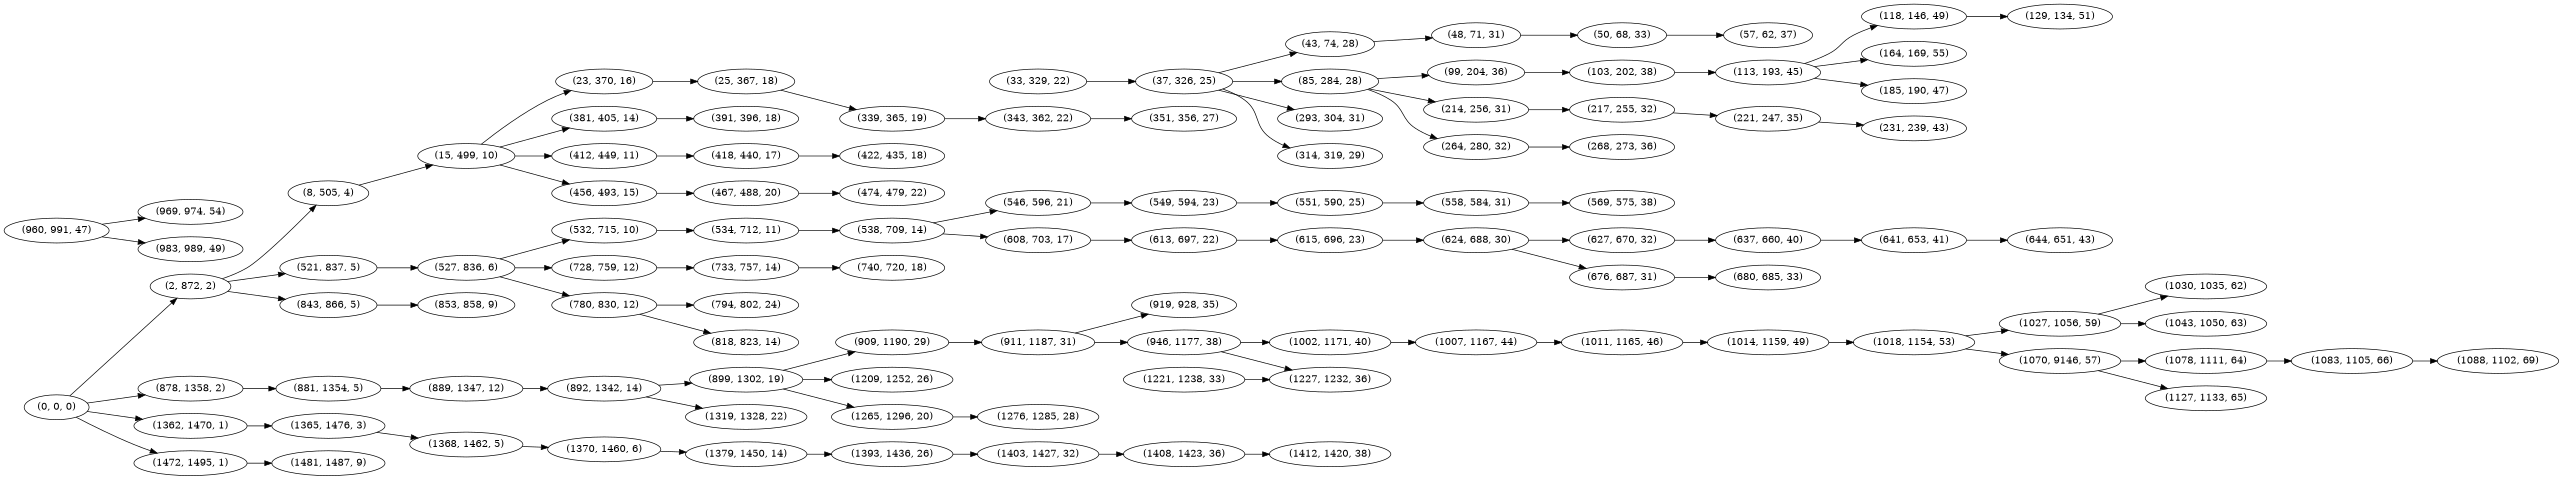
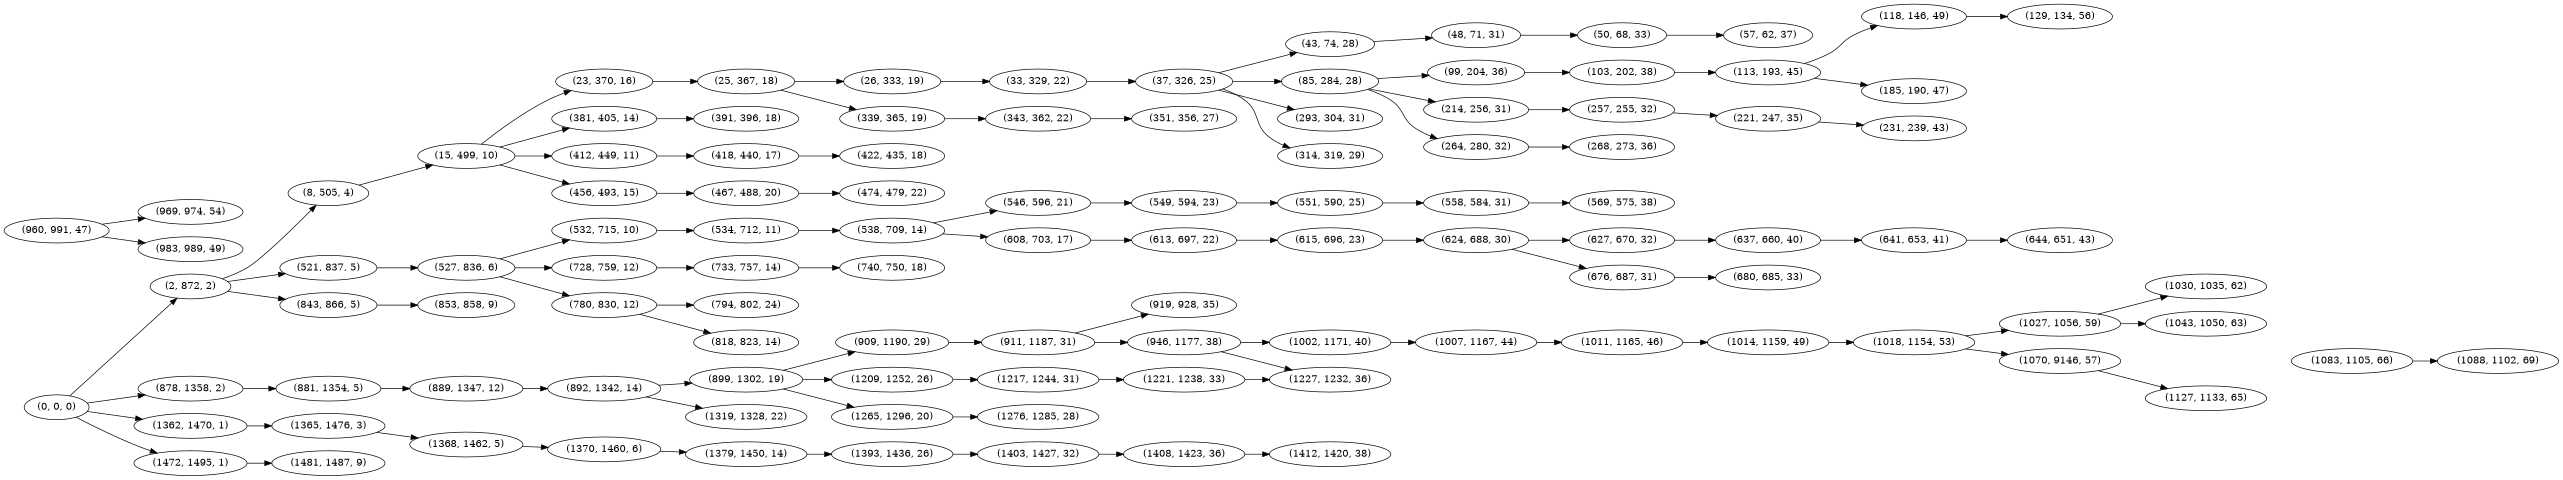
node "(129, 134, 51)": label "(129, 134, 51)" -> "(129, 134, 56)"
node "(164, 169, 55)": removed
node "(26, 333, 19)": added
node "(217, 255, 32)": label "(217, 255, 32)" -> "(257, 255, 32)"
node "(740, 720, 18)": label "(740, 720, 18)" -> "(740, 750, 18)"
node "(1078, 1111, 64)": removed
node "(1217, 1244, 31)": added
